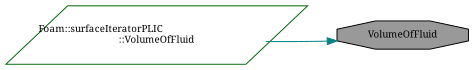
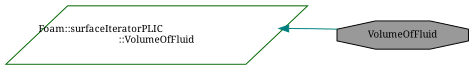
edge "Foam::surfaceIteratorPLIC ::VolumeOfFluid" -> "VolumeOfFluid": reversed
